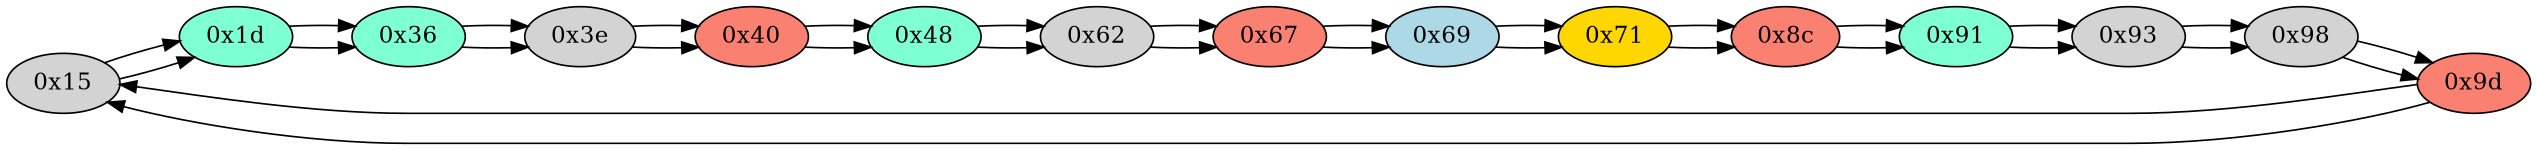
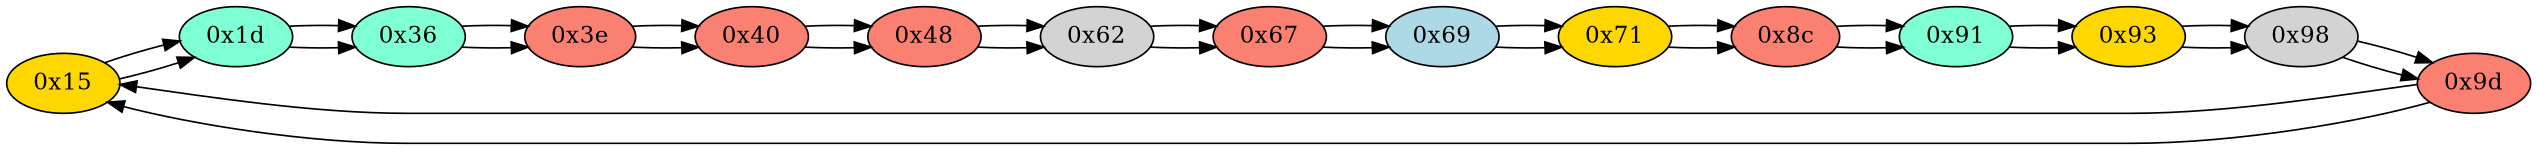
node "0x3e": fillcolor lightgrey -> salmon
node "0x48": fillcolor aquamarine -> salmon
node "0x93": fillcolor lightgrey -> gold
node "0x15": fillcolor lightgrey -> gold
